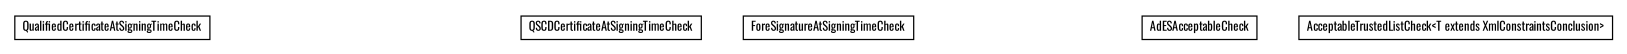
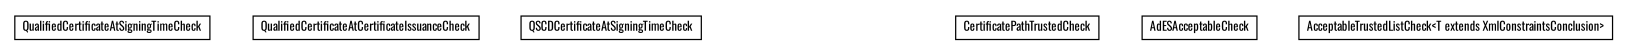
node "QualifiedCertificateAtCertificateIssuanceCheck": added
node "ForeSignatureAtSigningTimeCheck": removed
node "CertificatePathTrustedCheck": added
